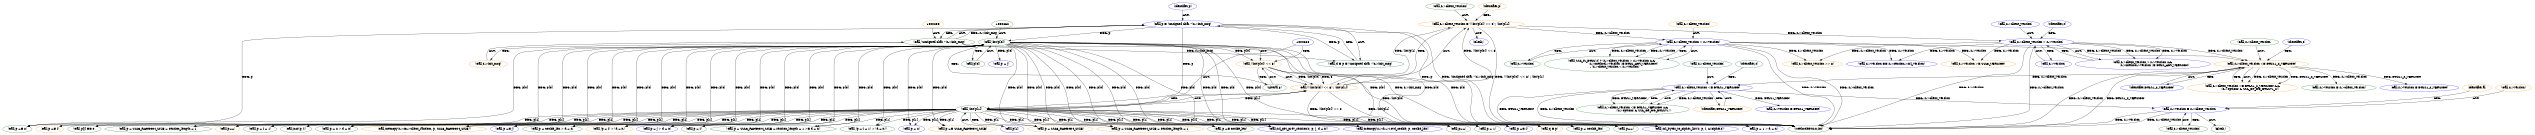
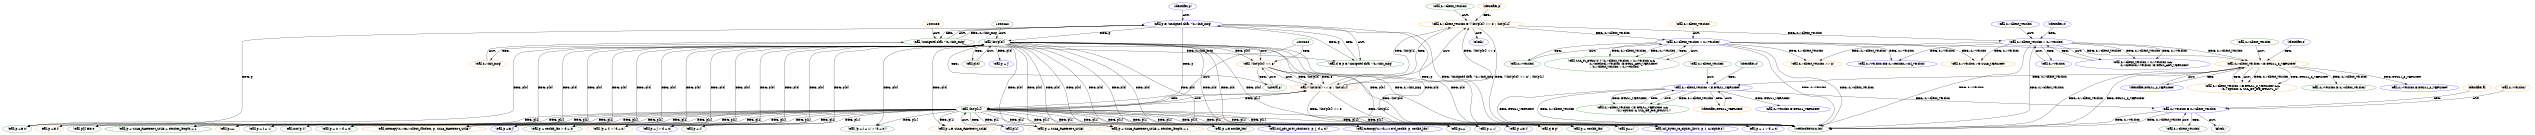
node "1000268": color blue -> darkgreen
node "(Call,p + SSL3_RANDOM_SIZE + session_length + 1 >= d + n)": removed
node "(Call,p + 2)": removed
